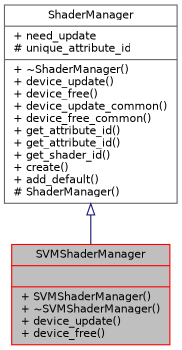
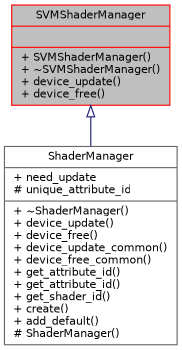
edge "SVMShaderManager" -> "ShaderManager": reversed
